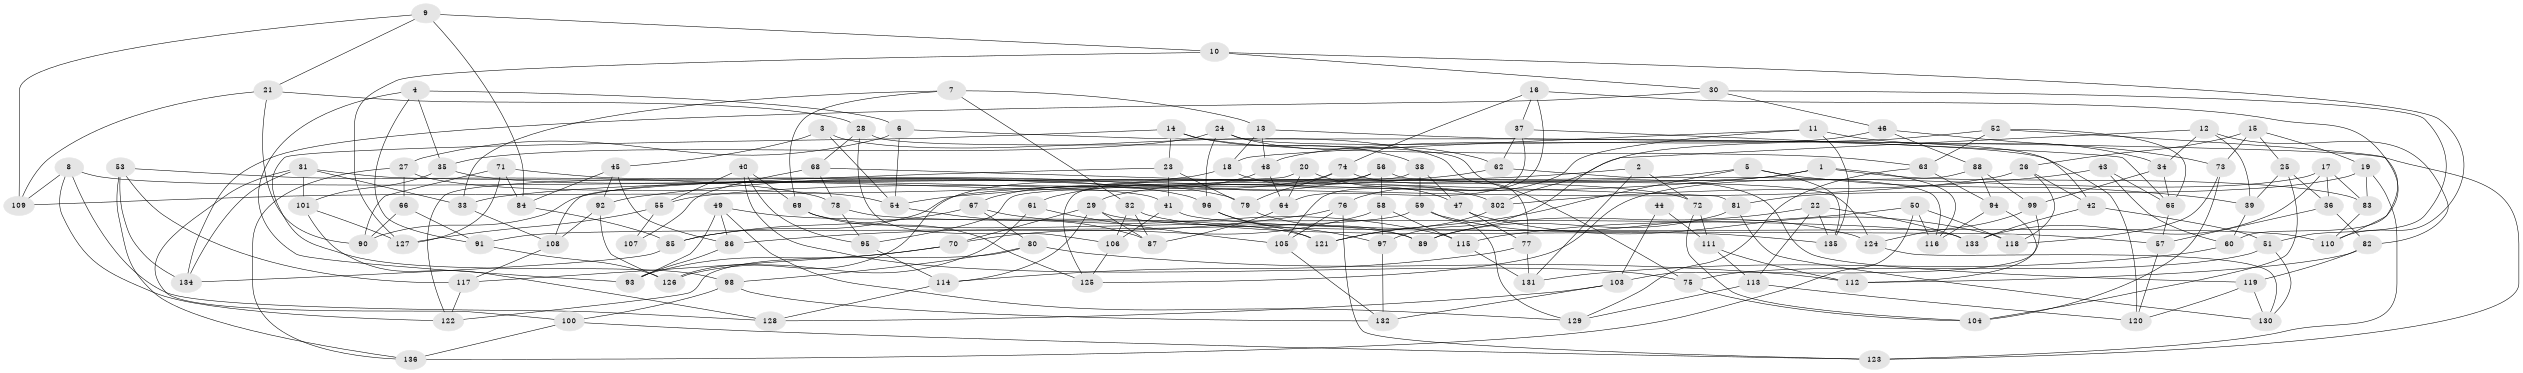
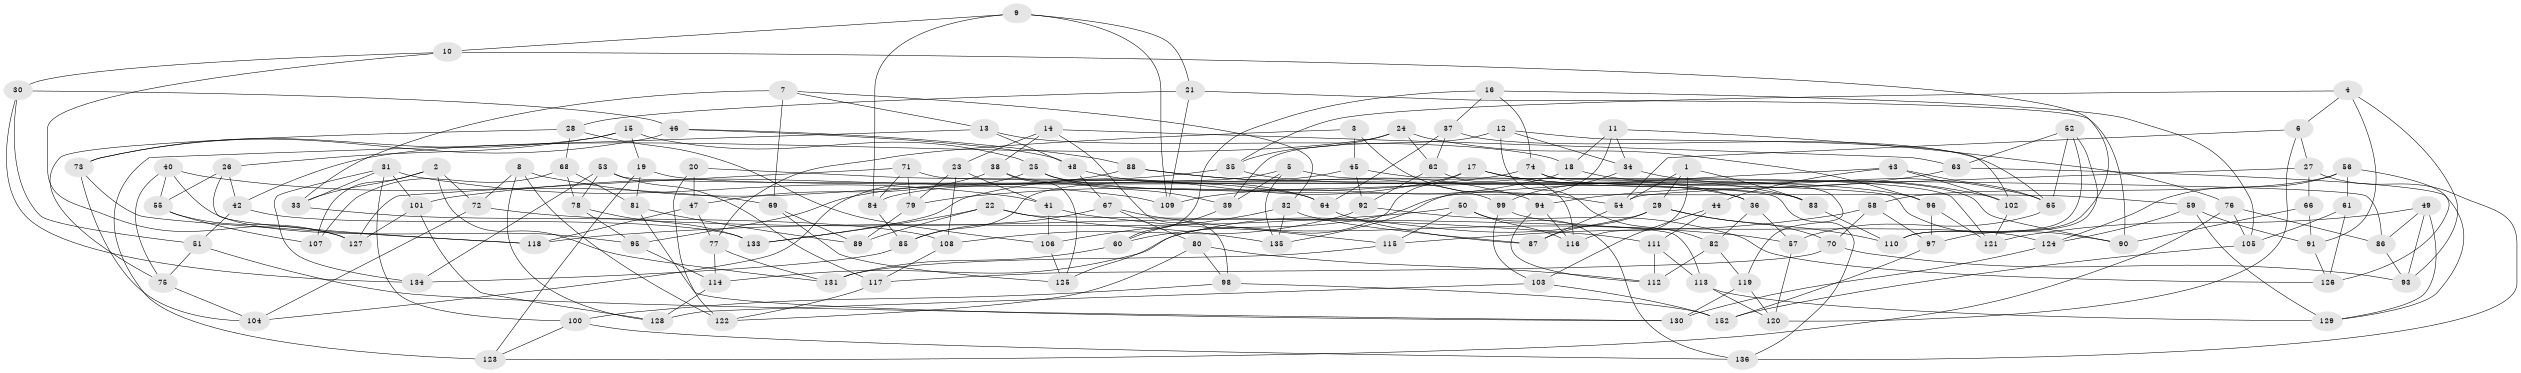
edge "43" -- "44": added
edge "2" -- "107": added
node "302": label "302" -> "102"
node "132": label "132" -> "152"
